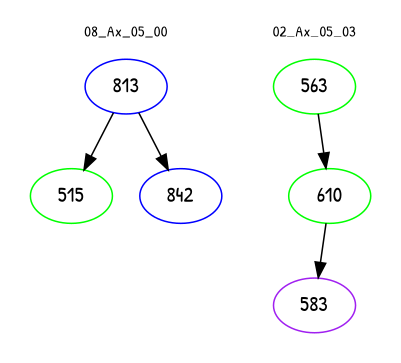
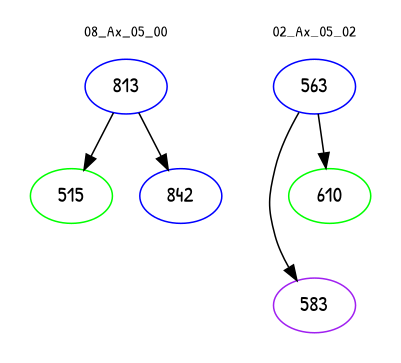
cluster "02_Ax_05_03": label "02_Ax_05_03" -> "02_Ax_05_02"
node "563": color green -> blue
edge "610" -> "583": now "563" -> "583"
